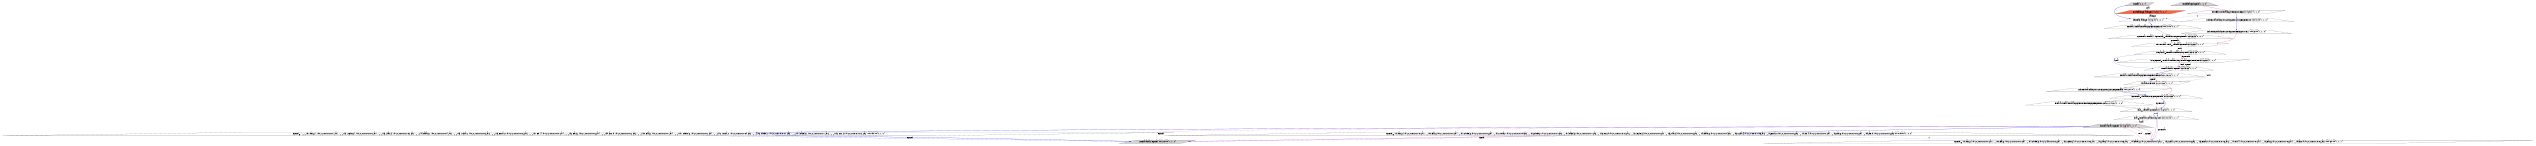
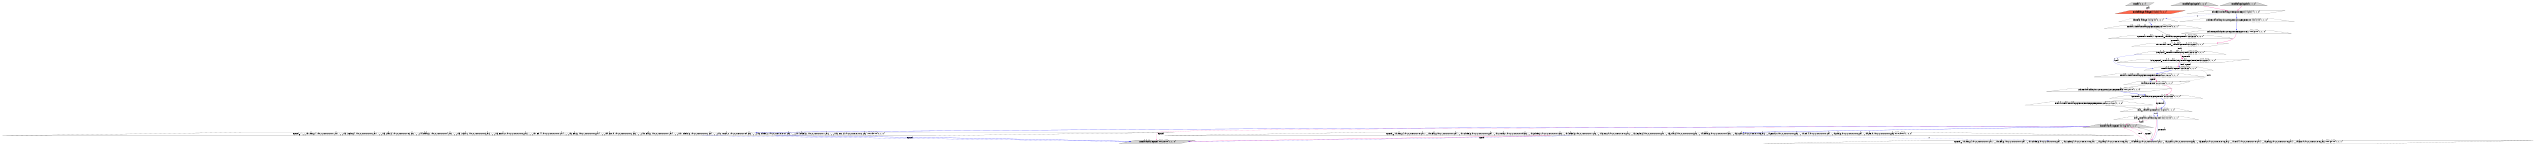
node "testReadBaseAndLogFiles['0', '1', '0']": added
edge "testRead['0', '0', '1']" -> "beforeEach(tableType)@@@3@@@['0', '0', '1']": removed
edge "HoodieTableType tableType@@@2@@@['0', '0', '1']" -> "beforeEach(tableType)@@@3@@@['0', '0', '1']": removed, label "tableType"
